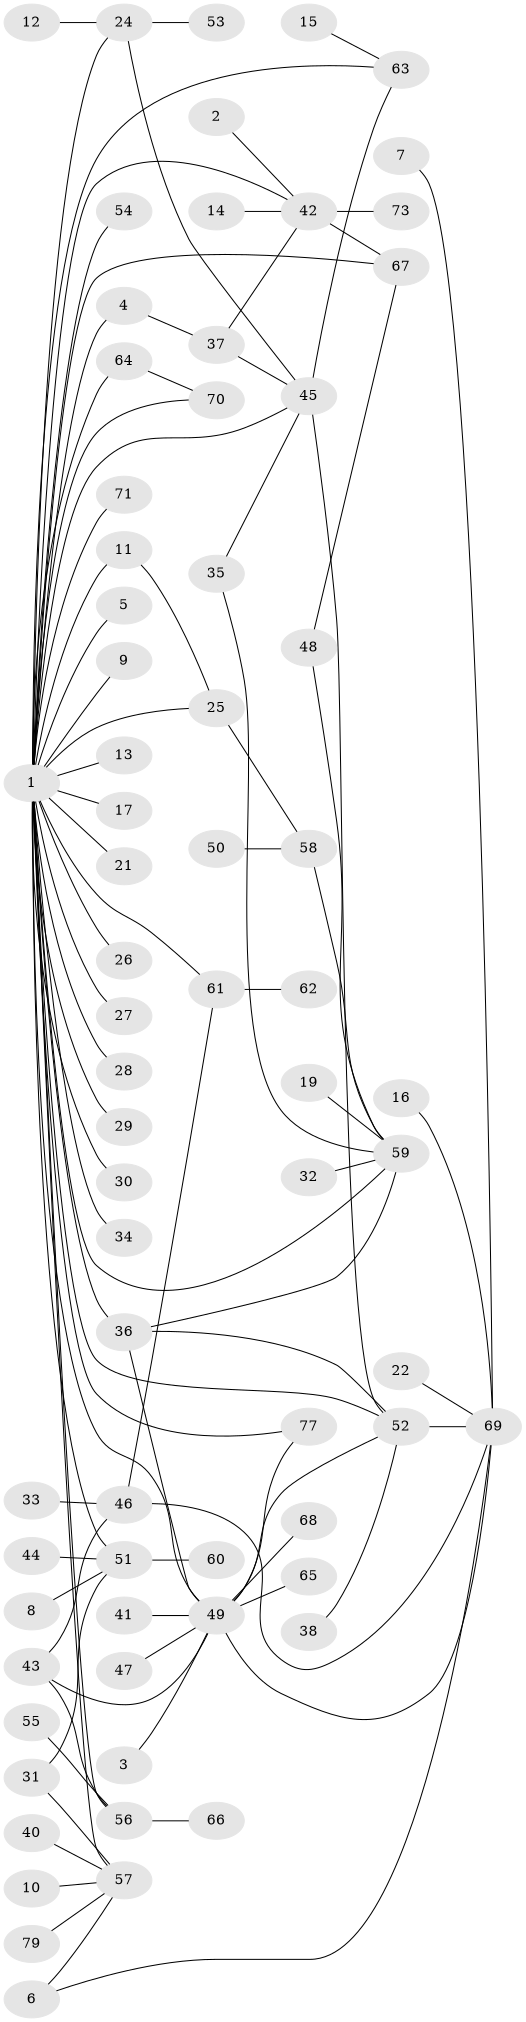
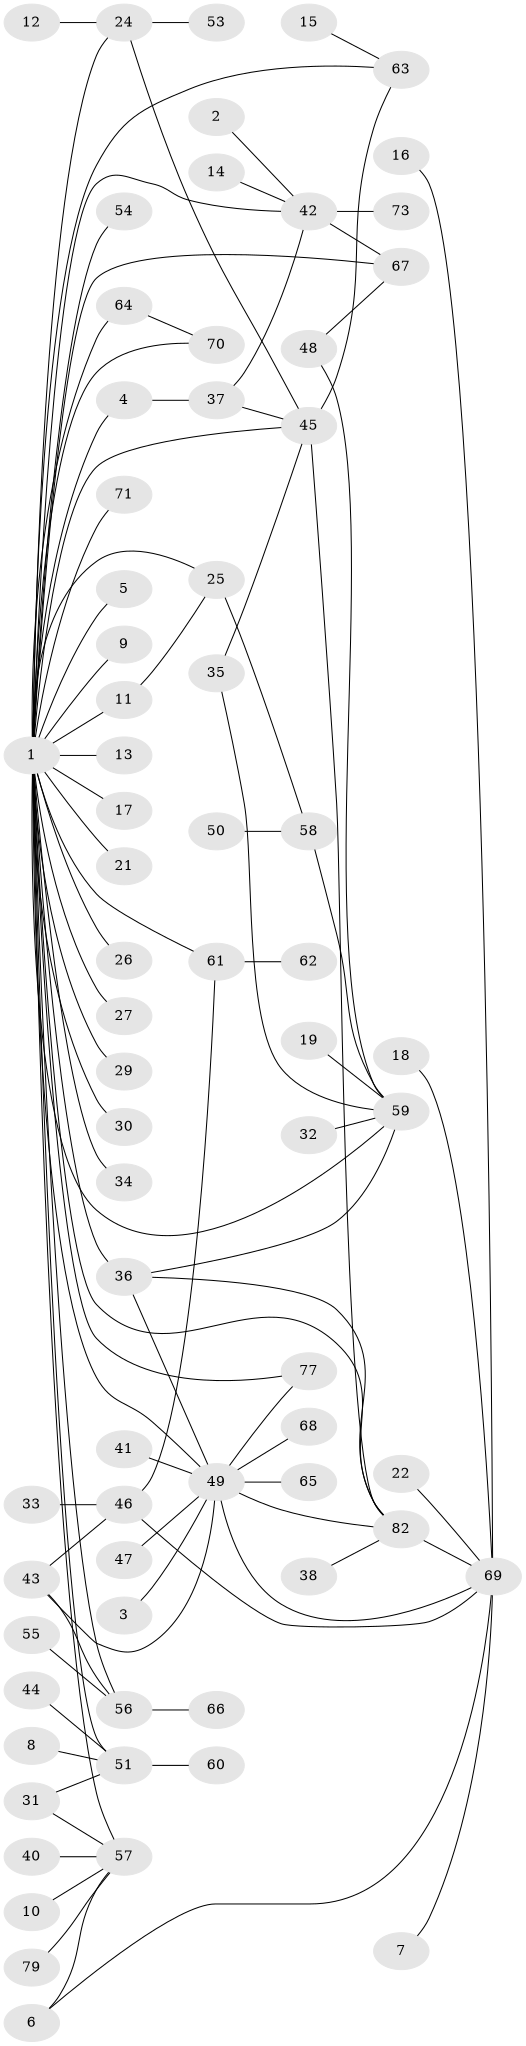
node "18": added
node "28": removed
node "52": label "52" -> "82"
